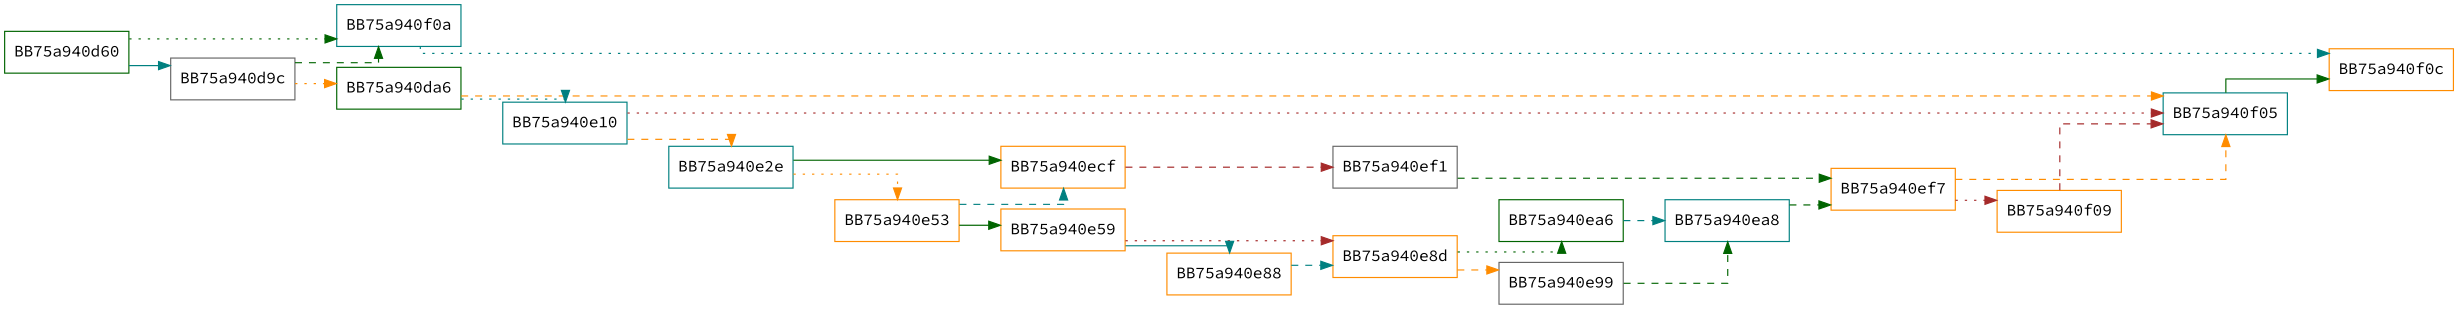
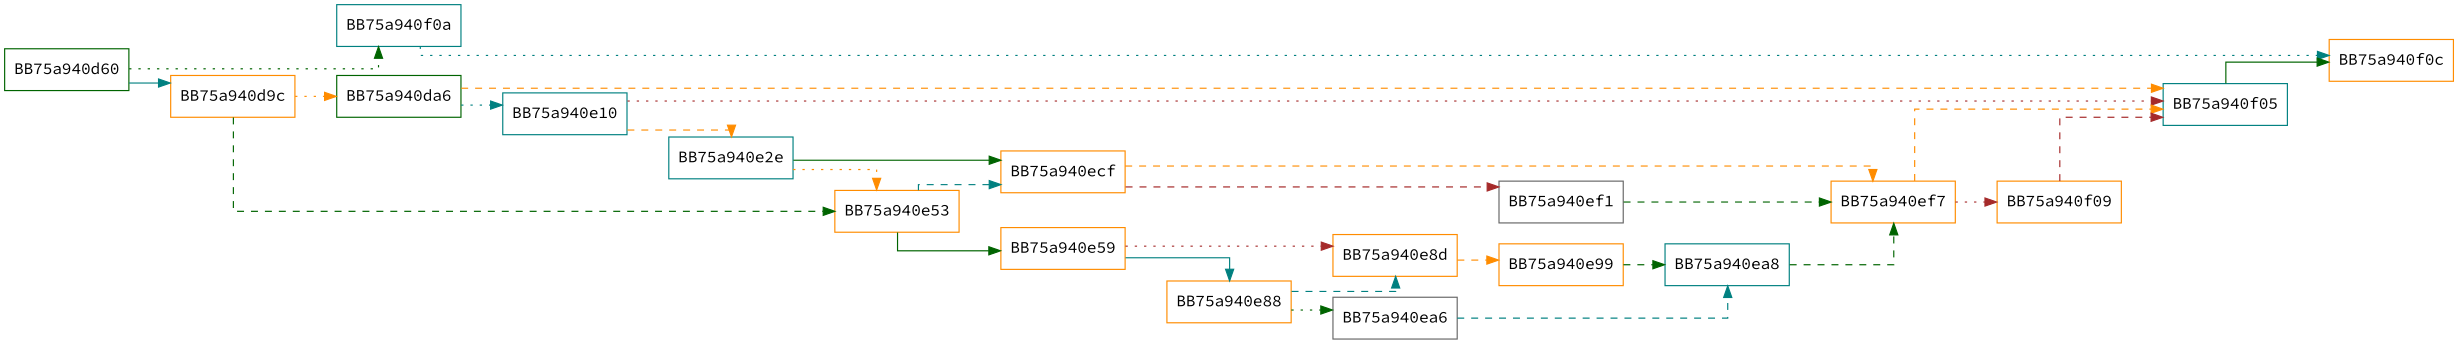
edge "BB75a940d9c" -> "BB75a940f0a": now "BB75a940d9c" -> "BB75a940e53"
node "BB75a940d9c": color gray40 -> darkorange
edge "BB75a940ecf" -> "BB75a940ef7": added
node "BB75a940ea6": color darkgreen -> gray40
edge "BB75a940e8d" -> "BB75a940ea6": now "BB75a940e88" -> "BB75a940ea6"
node "BB75a940e99": color gray40 -> darkorange
